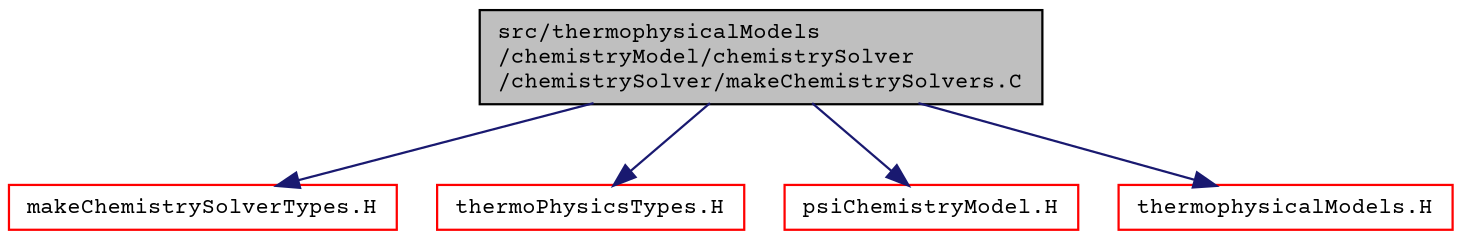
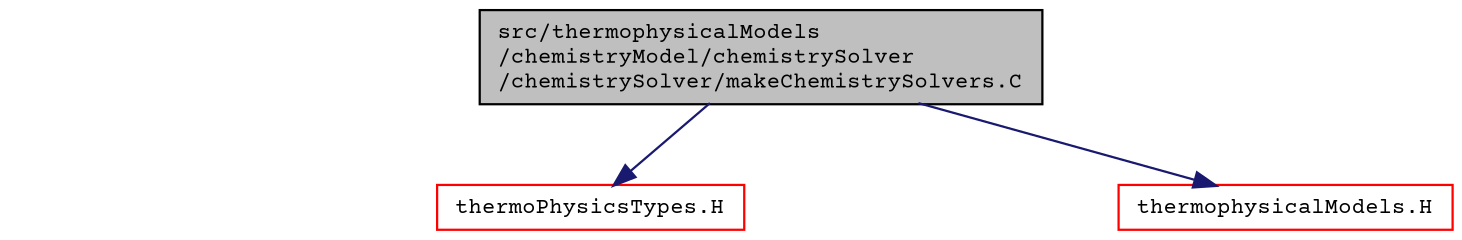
node "makeChemistrySolverTypes.H": removed
node "psiChemistryModel.H": removed
